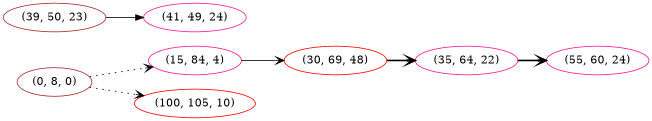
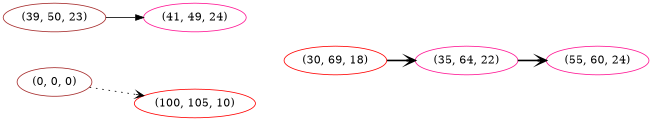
node "(15, 84, 4)": removed
node "(30, 69, 48)": label "(30, 69, 48)" -> "(30, 69, 18)"
node "(0, 8, 0)": label "(0, 8, 0)" -> "(0, 0, 0)"
